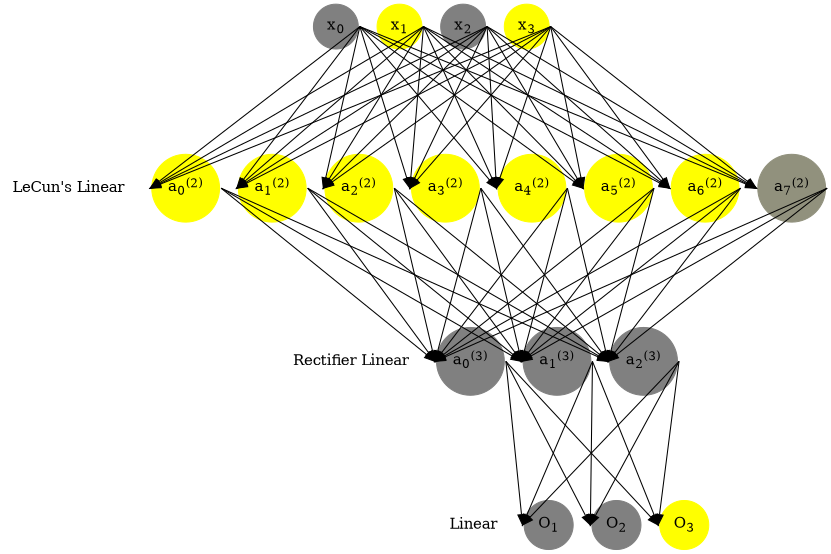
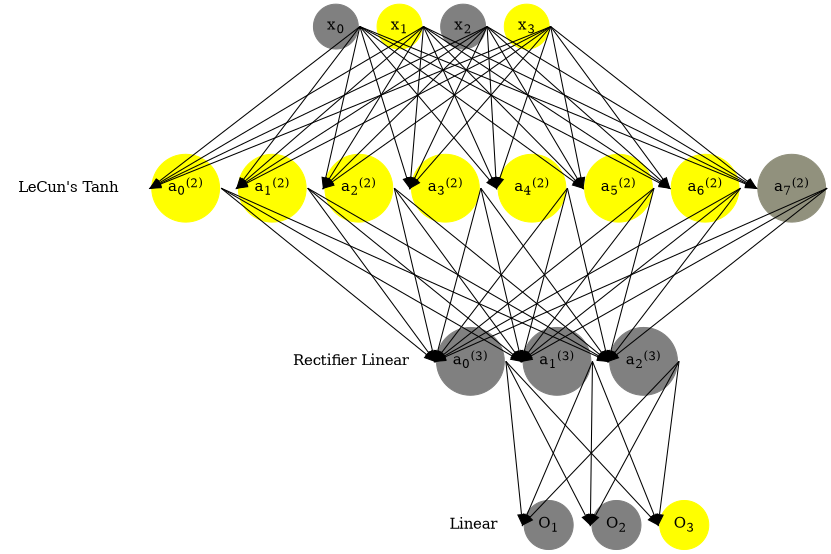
node "LeCun's Linear": label "LeCun's Linear" -> "LeCun's Tanh"
